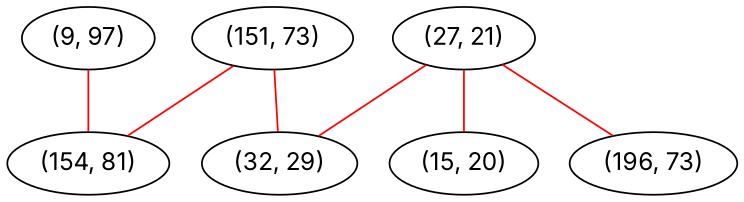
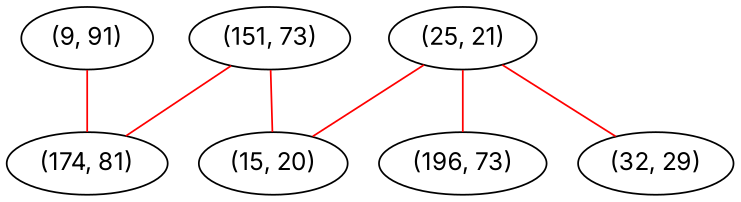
node "(9, 97)": label "(9, 97)" -> "(9, 91)"
node "(27, 21)": label "(27, 21)" -> "(25, 21)"
edge "(151, 73)" -- "(32, 29)": now "(151, 73)" -- "(15, 20)"
node "(154, 81)": label "(154, 81)" -> "(174, 81)"
